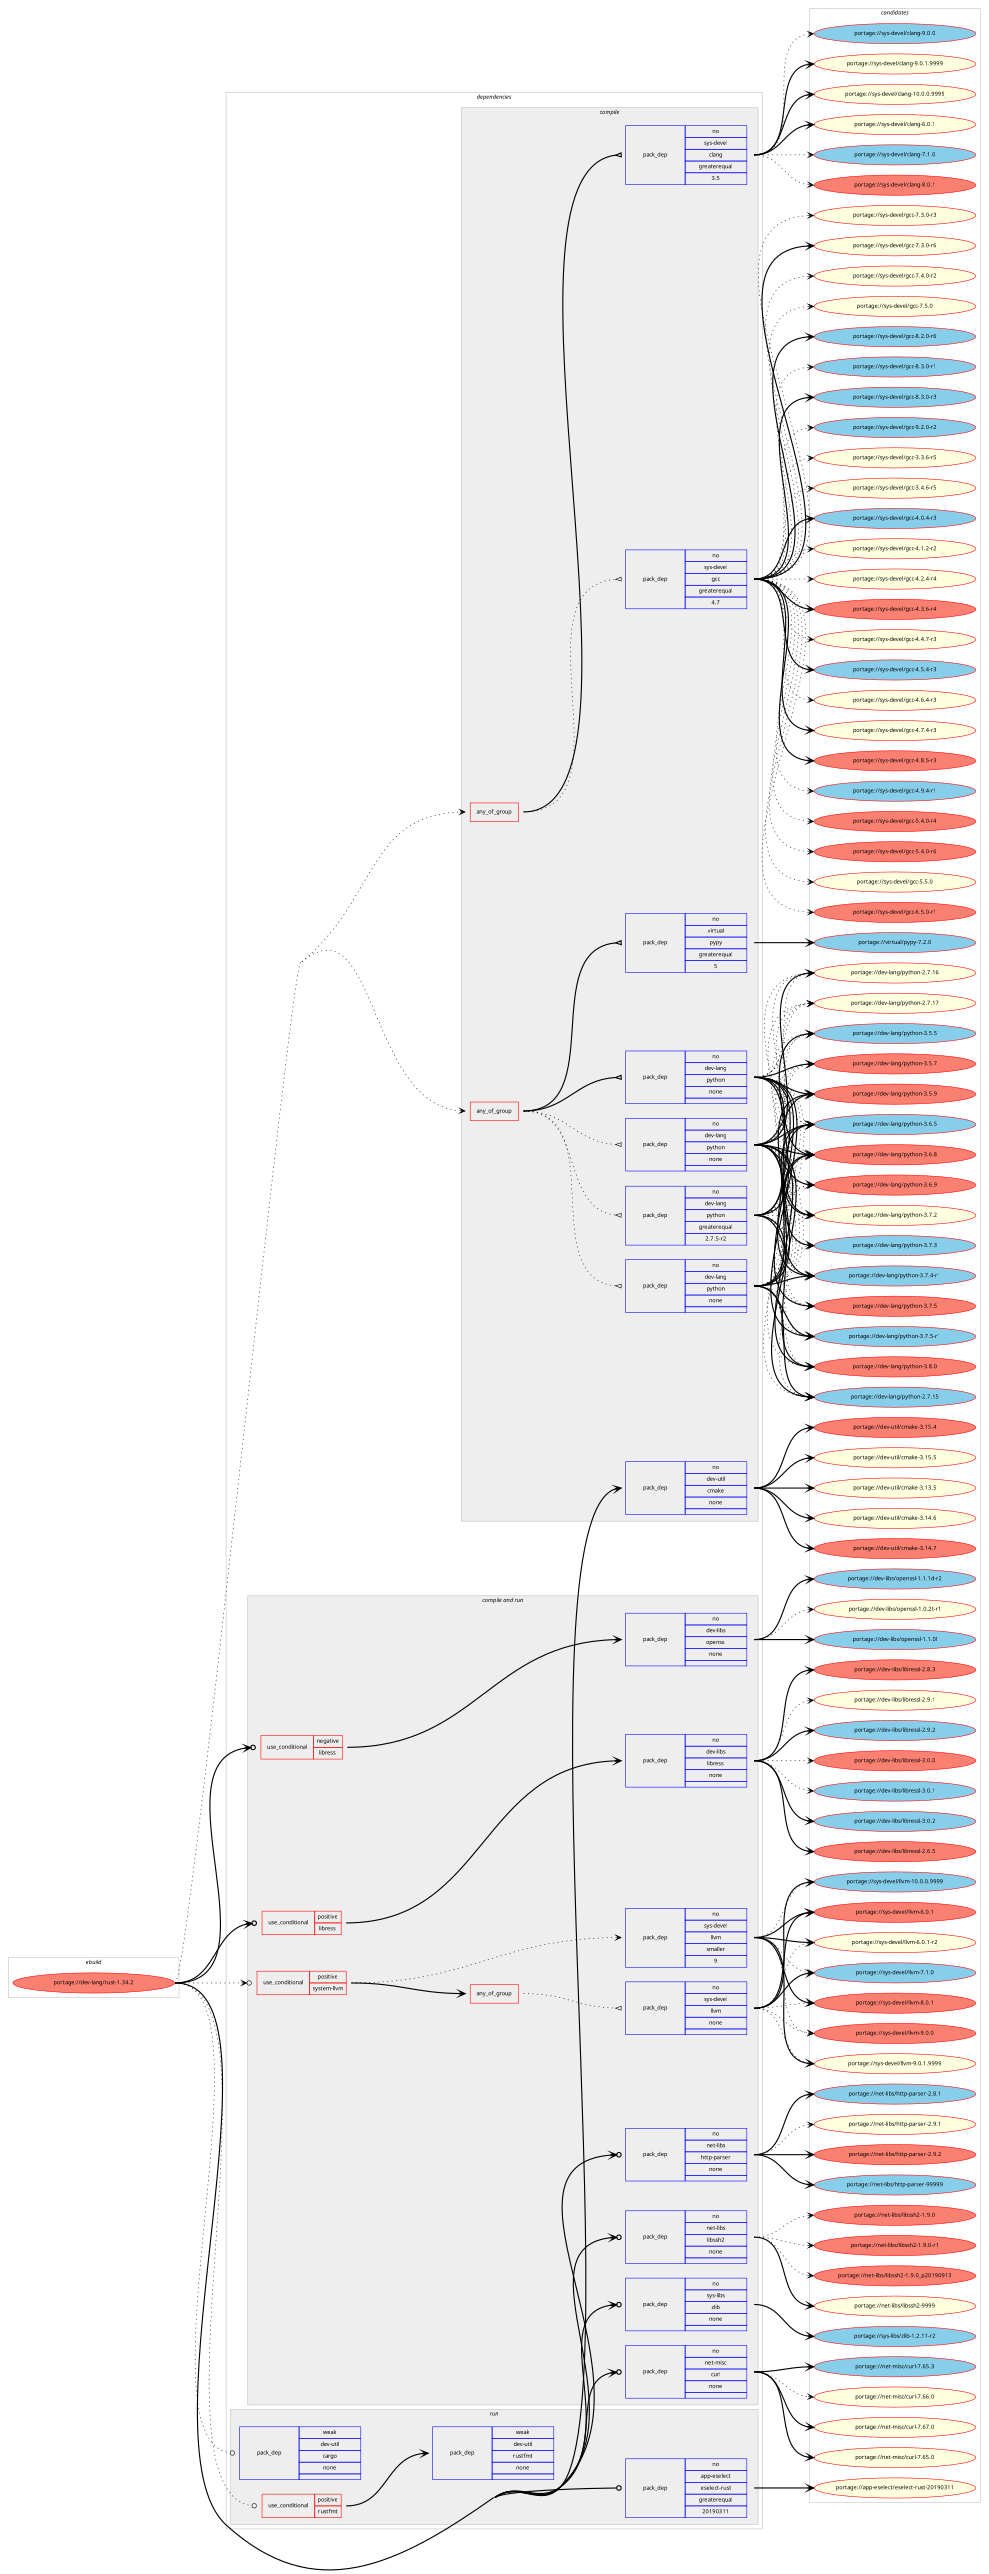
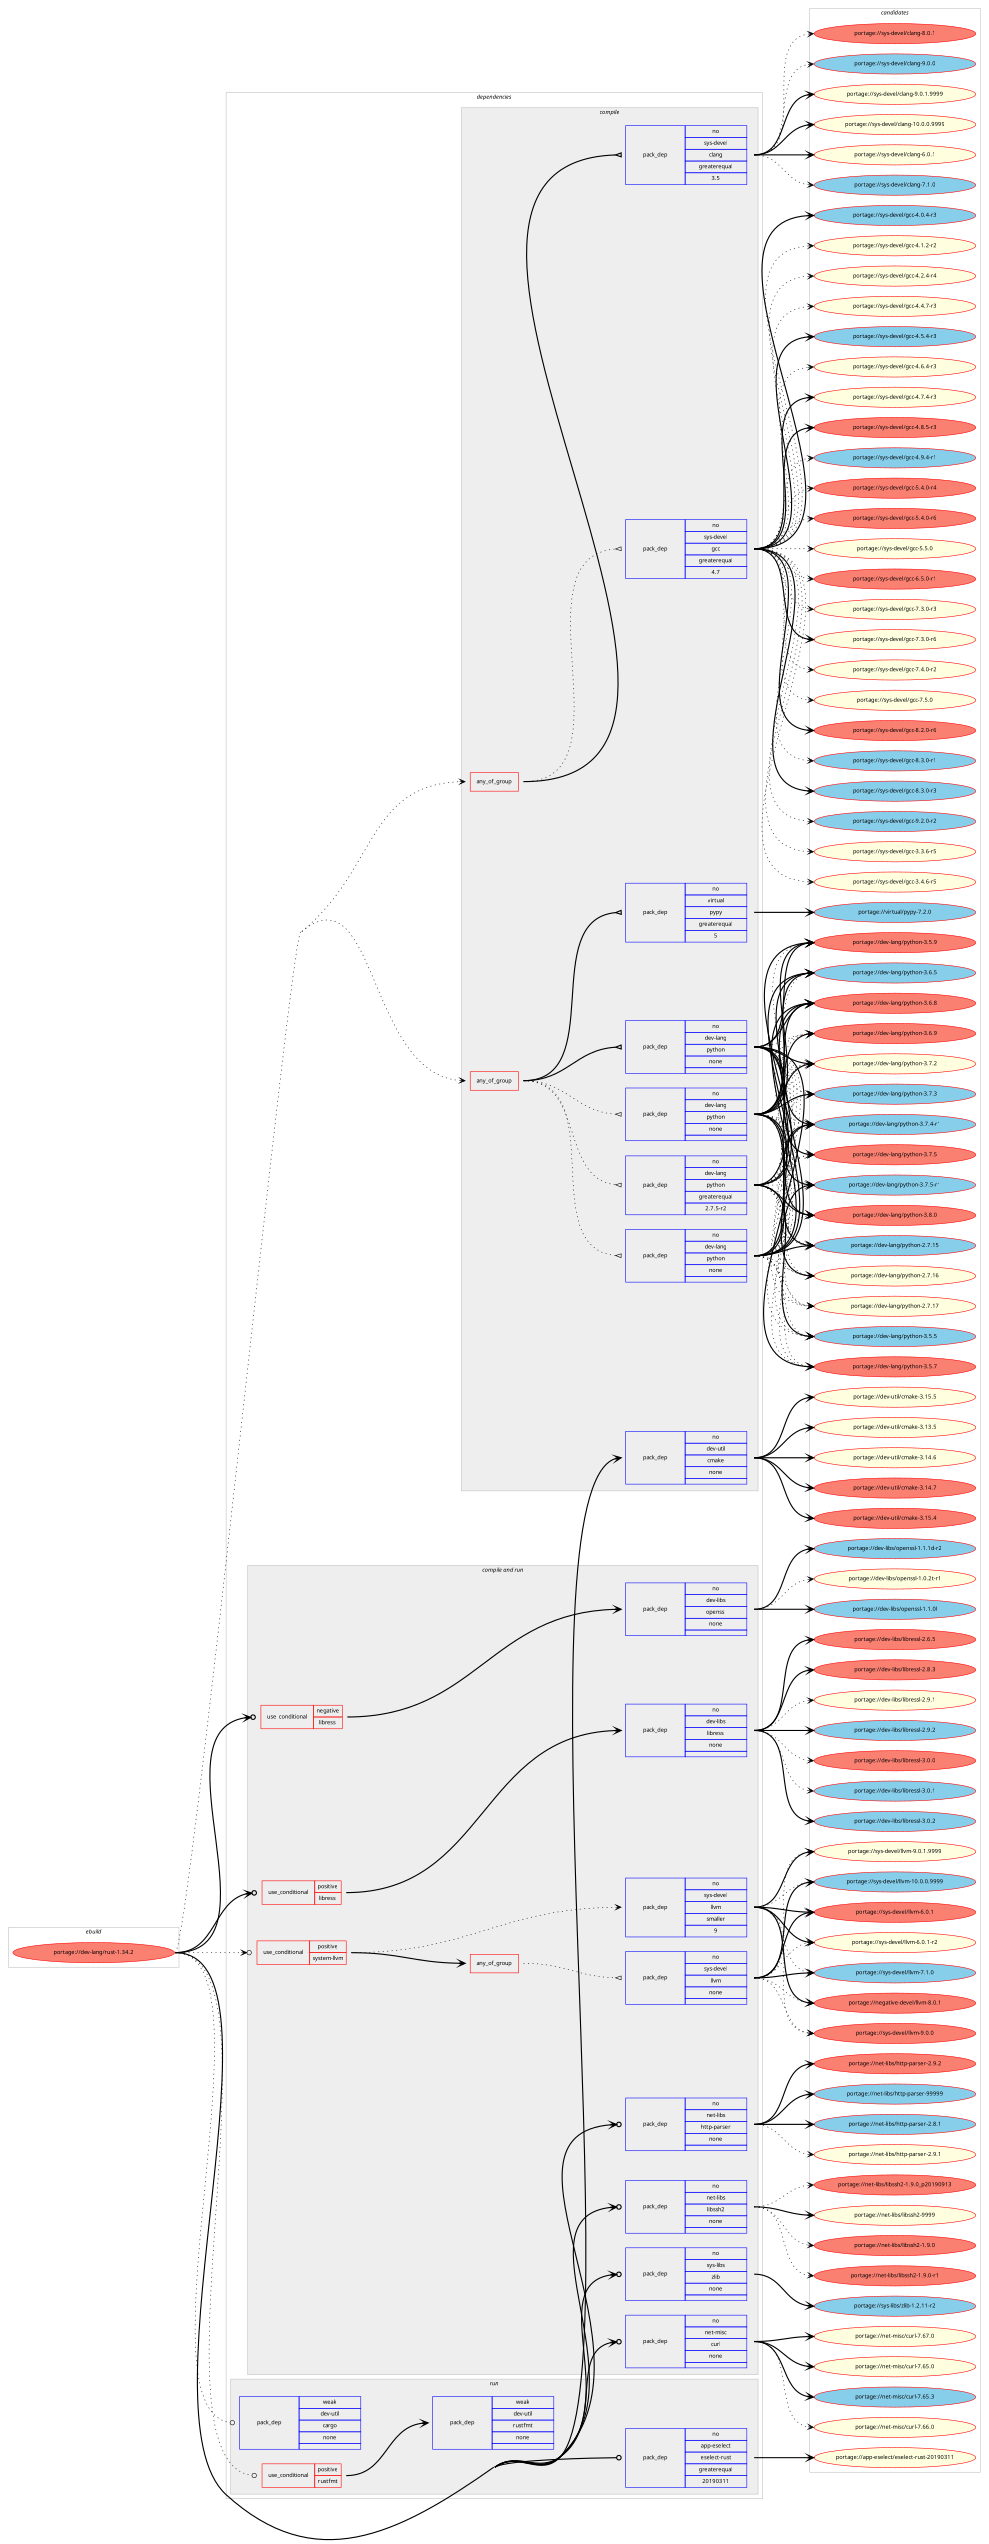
node "portage://sys-devel/gcc-8.2.0-r6": fillcolor skyblue -> salmon
node "portage://sys-devel/gcc-4.3.6-r4": removed
node "portage://sys-devel/llvm-8.0.1": label "portage://sys-devel/llvm-8.0.1" -> "portage://negative-devel/llvm-8.0.1"
